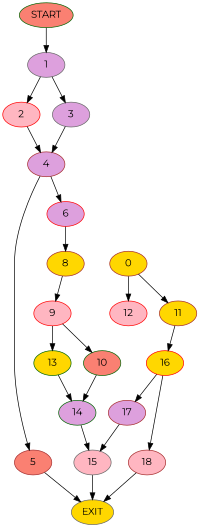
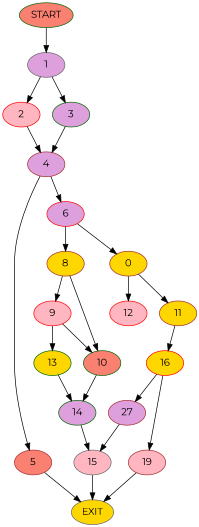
node "3": color gray40 -> darkgreen
edge "6" -> "0": added
edge "8" -> "10": added
node "17": label "17" -> "27"
node "18": label "18" -> "19"
